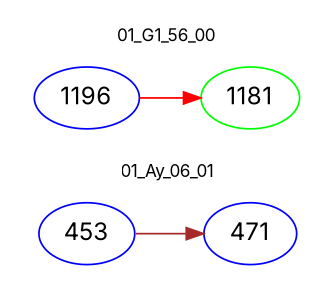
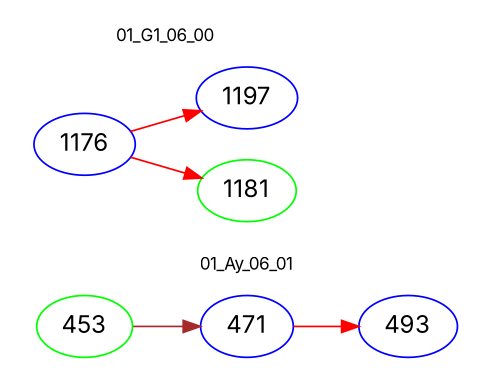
cluster "01_G1_56_00": label "01_G1_56_00" -> "01_G1_06_00"
node "1196": label "1196" -> "1176"
node "1197": added
node "453": color blue -> green
node "493": added
